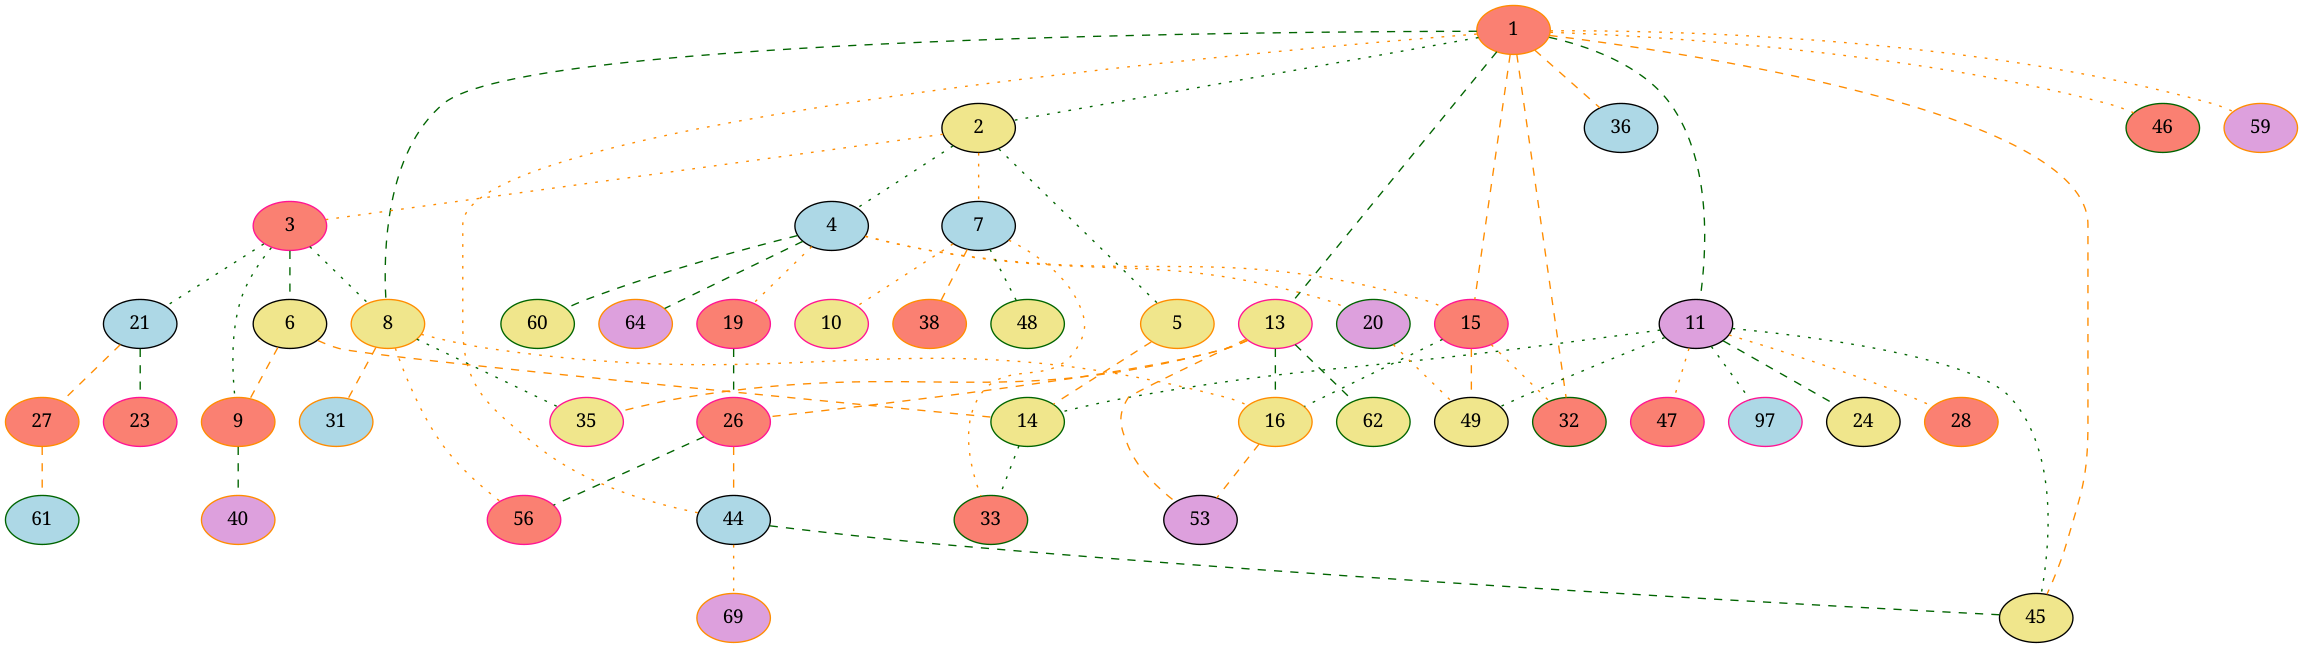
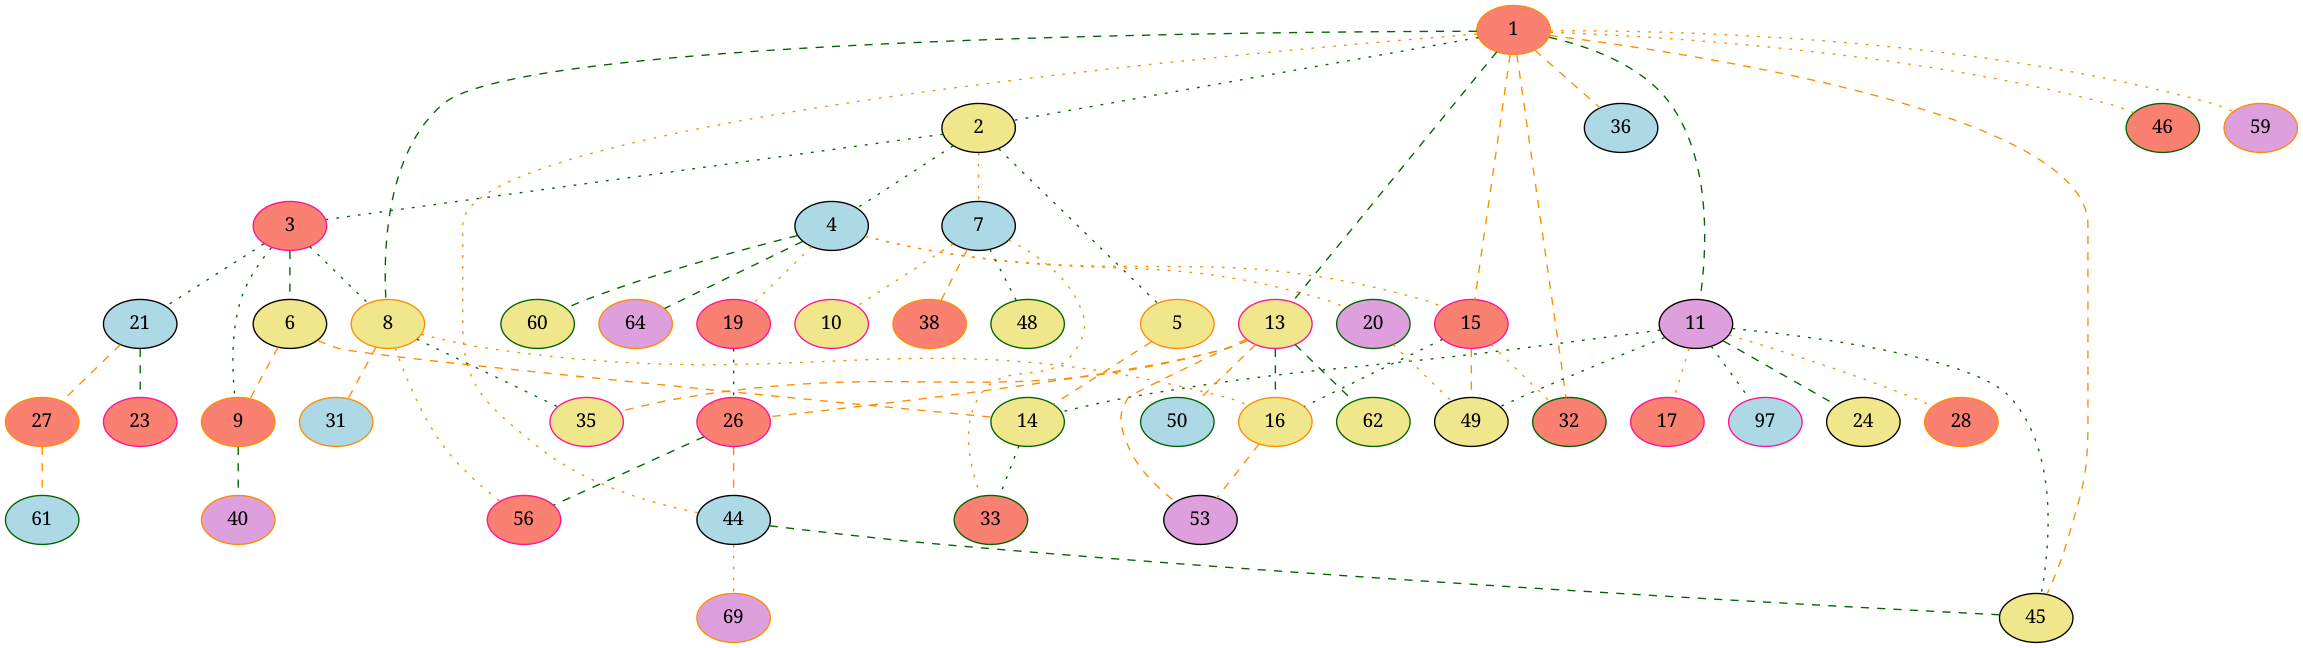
edge "2" -- "3": color darkorange -> darkgreen
edge "19" -- "26": style dashed -> dotted
node "50": added
node "47": label "47" -> "17"
